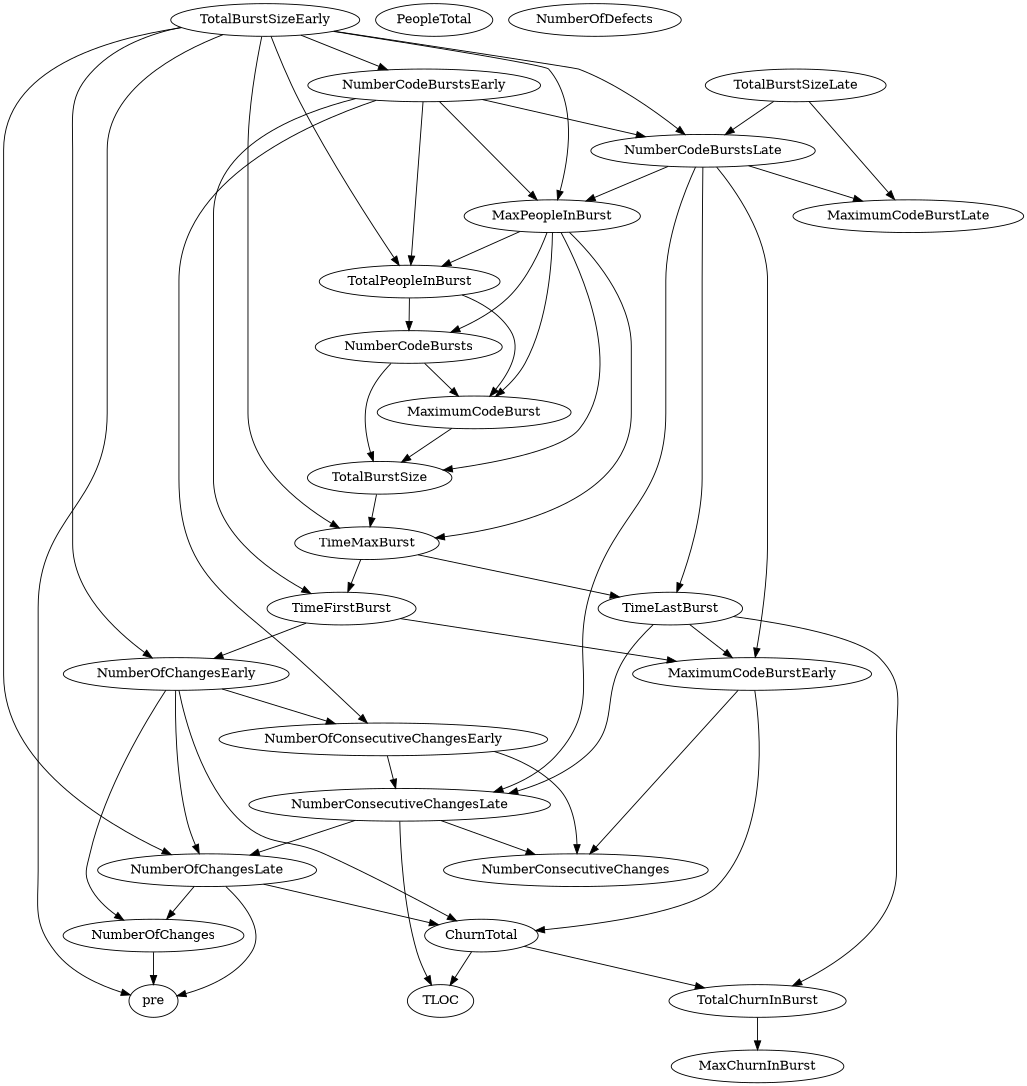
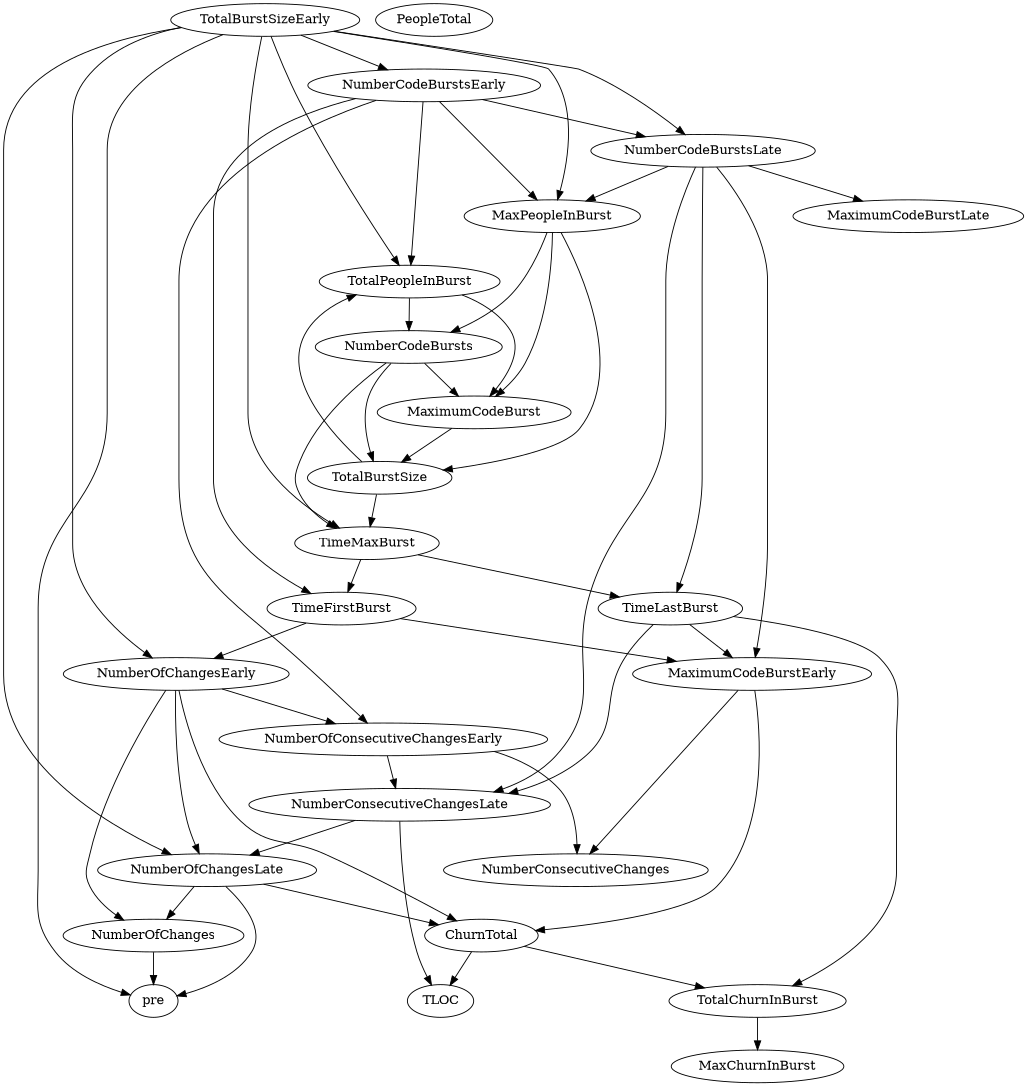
node "NumberOfDefects": removed
node "TotalBurstSizeLate": removed
edge "MaxPeopleInBurst" -> "TotalPeopleInBurst": now "TotalBurstSize" -> "TotalPeopleInBurst"
edge "MaxPeopleInBurst" -> "TimeMaxBurst": now "NumberCodeBursts" -> "TimeMaxBurst"
edge "NumberConsecutiveChangesLate" -> "NumberConsecutiveChanges": removed
